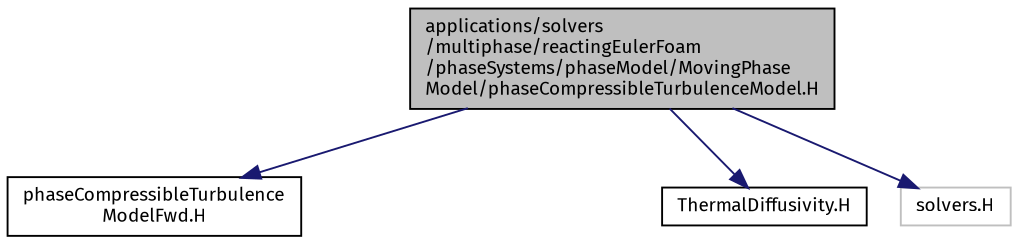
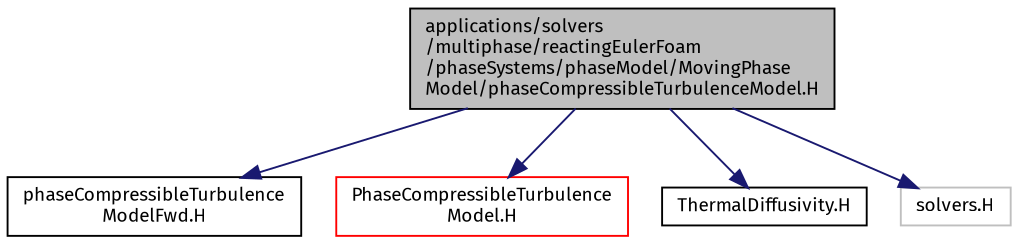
node "PhaseCompressibleTurbulence Model.H": added
